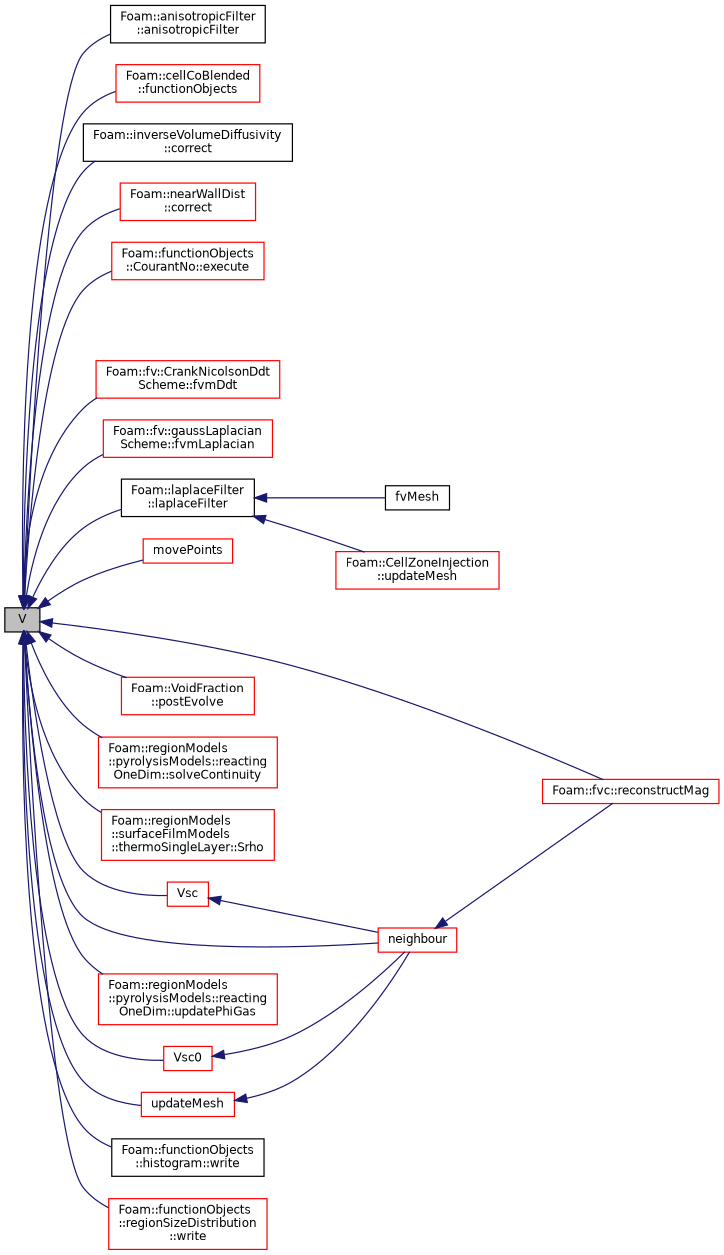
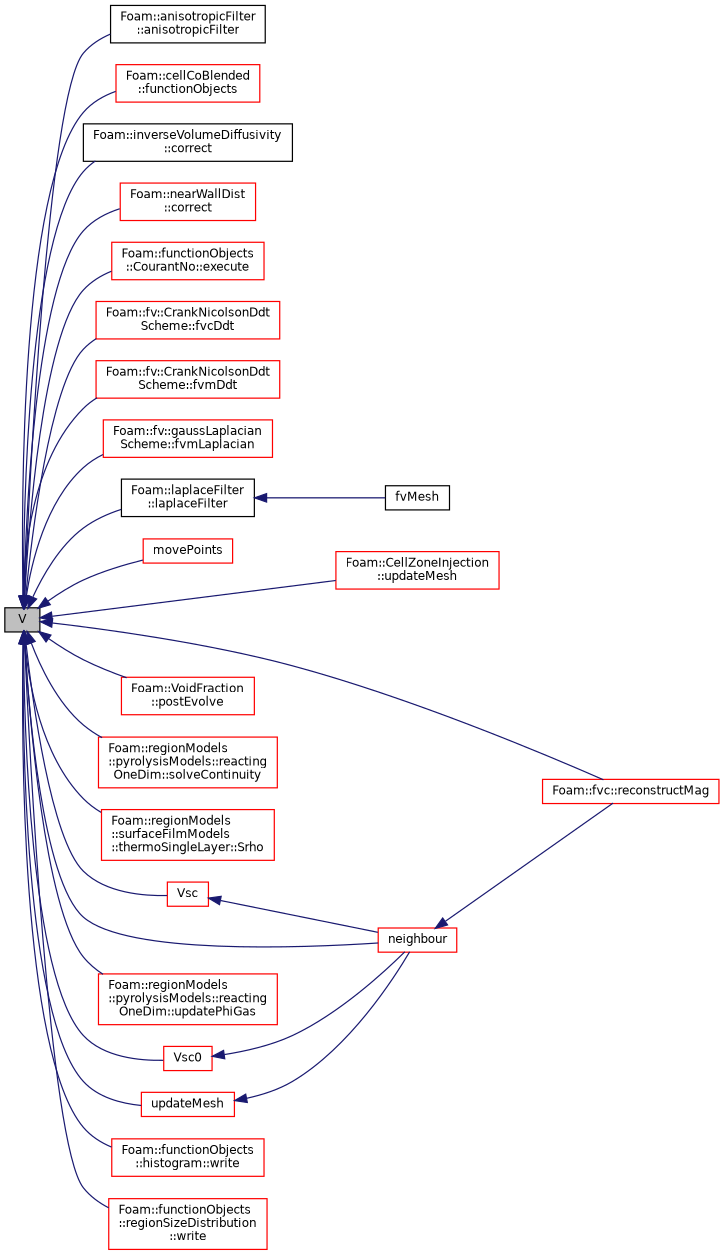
node "Foam::fv::CrankNicolsonDdt Scheme::fvcDdt": added
edge "Foam::CellZoneInjection ::updateMesh" -> "Foam::laplaceFilter ::laplaceFilter": now "Foam::CellZoneInjection ::updateMesh" -> "V"
node "Foam::functionObjects ::histogram::write": color black -> red
